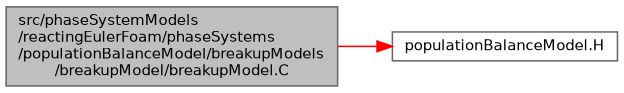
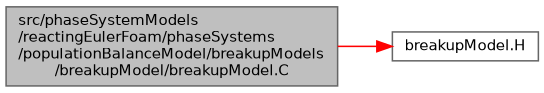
node "populationBalanceModel.H": label "populationBalanceModel.H" -> "breakupModel.H"
